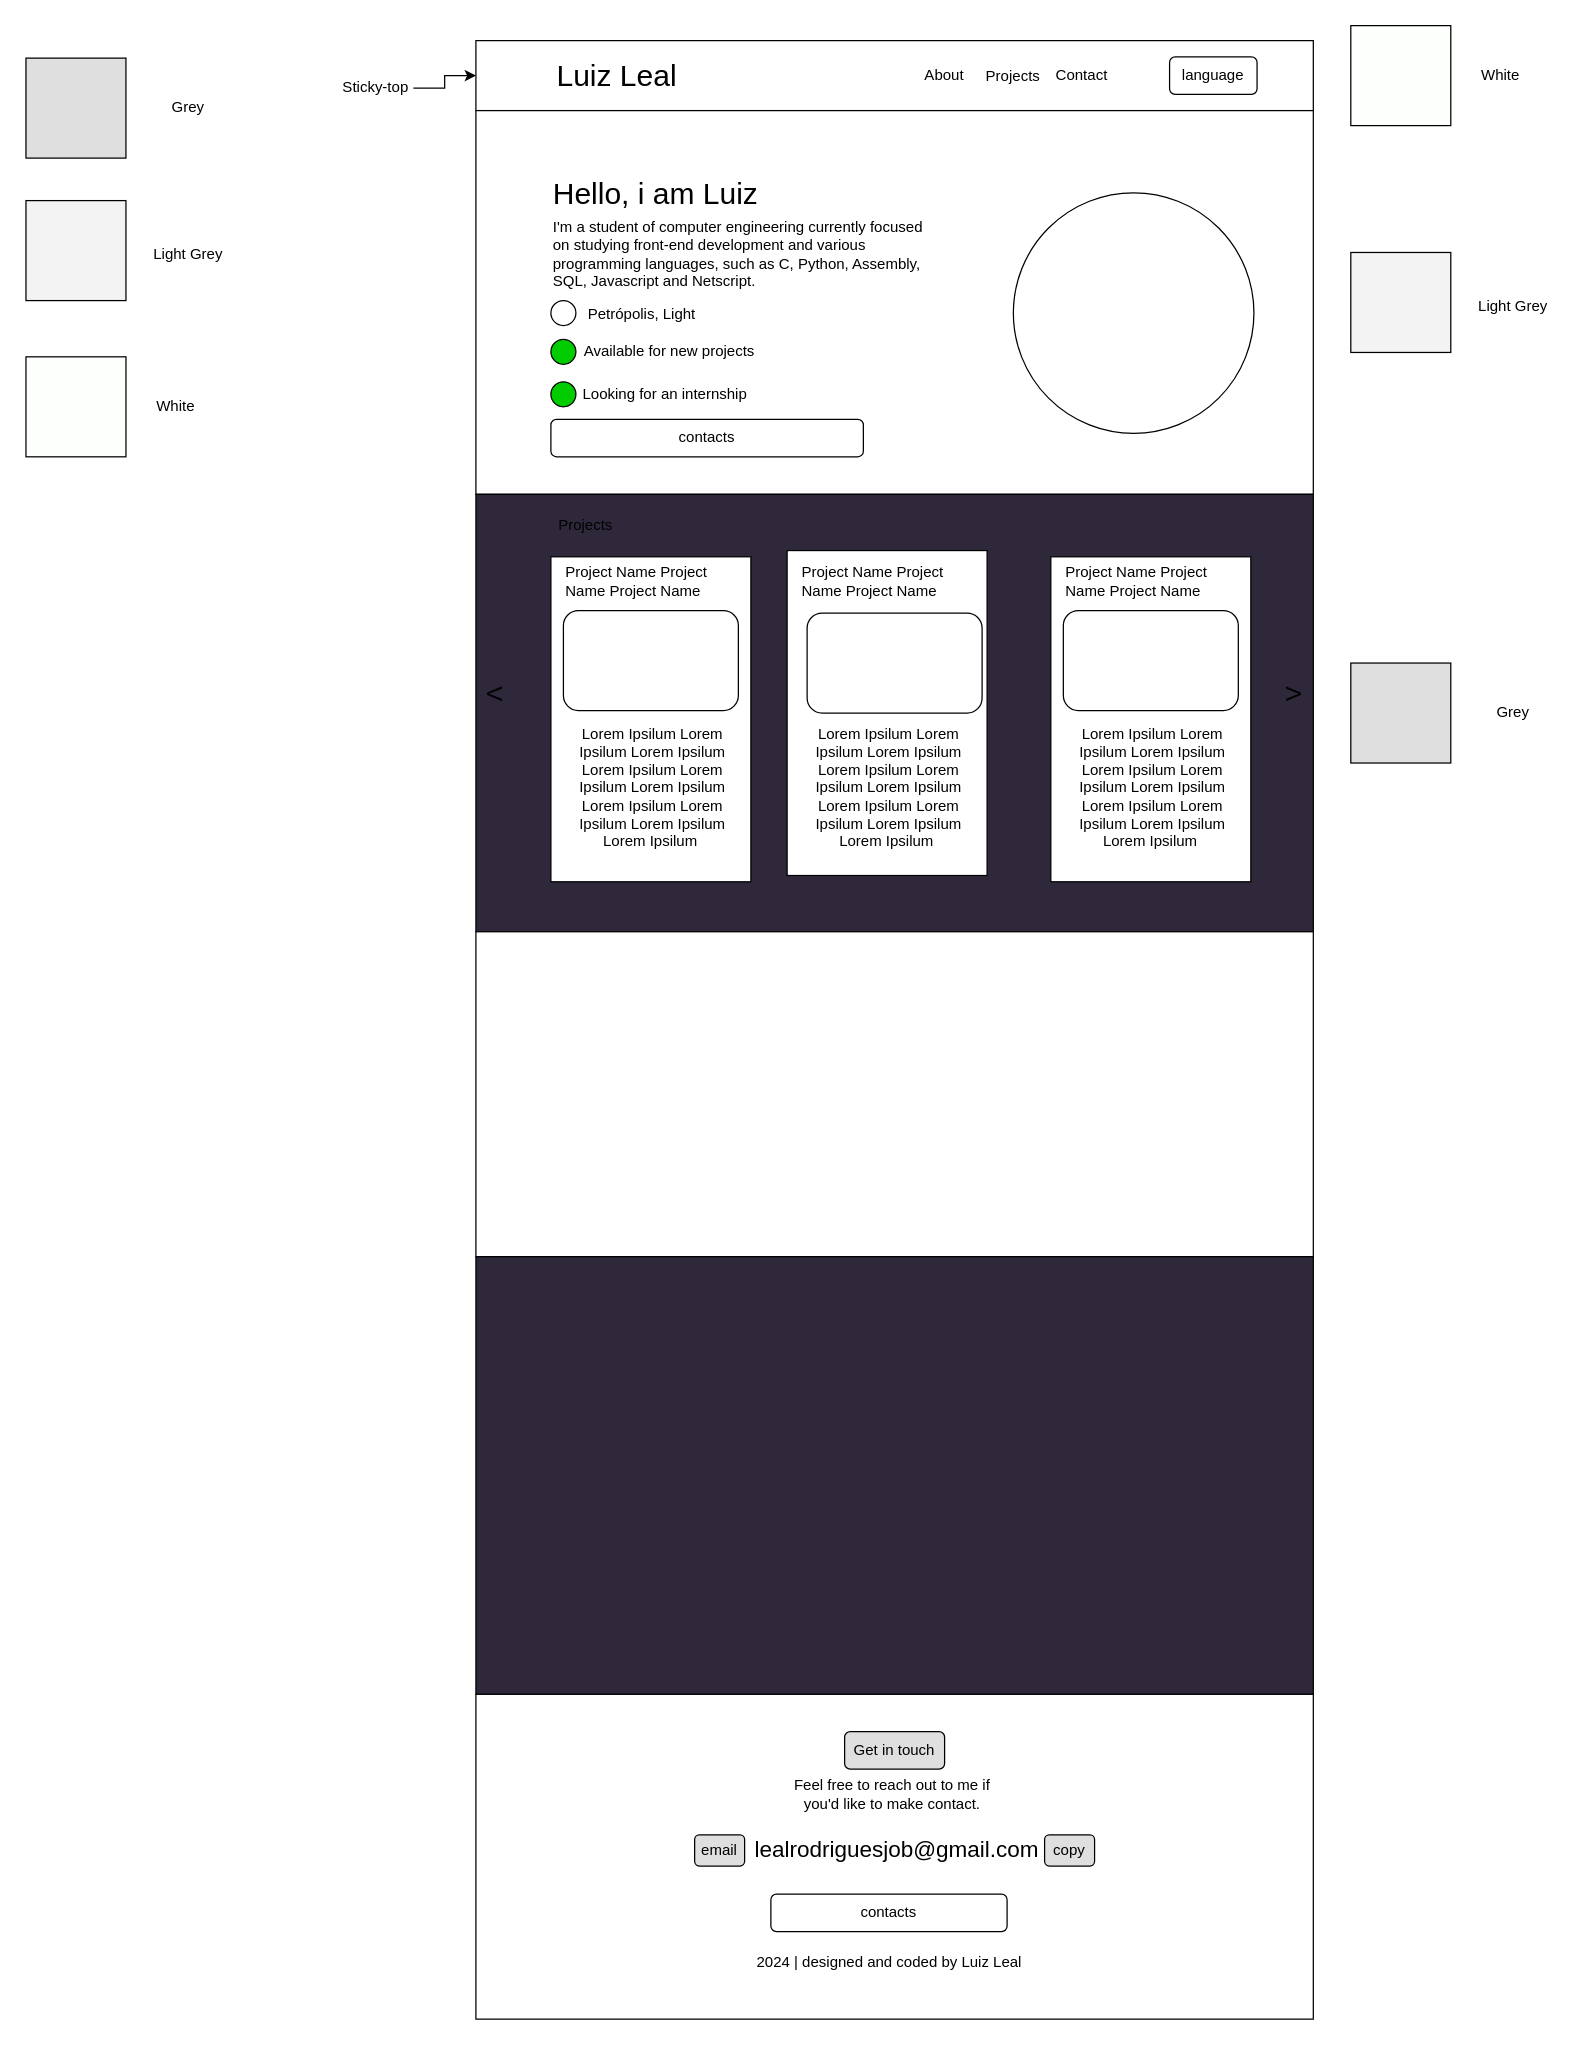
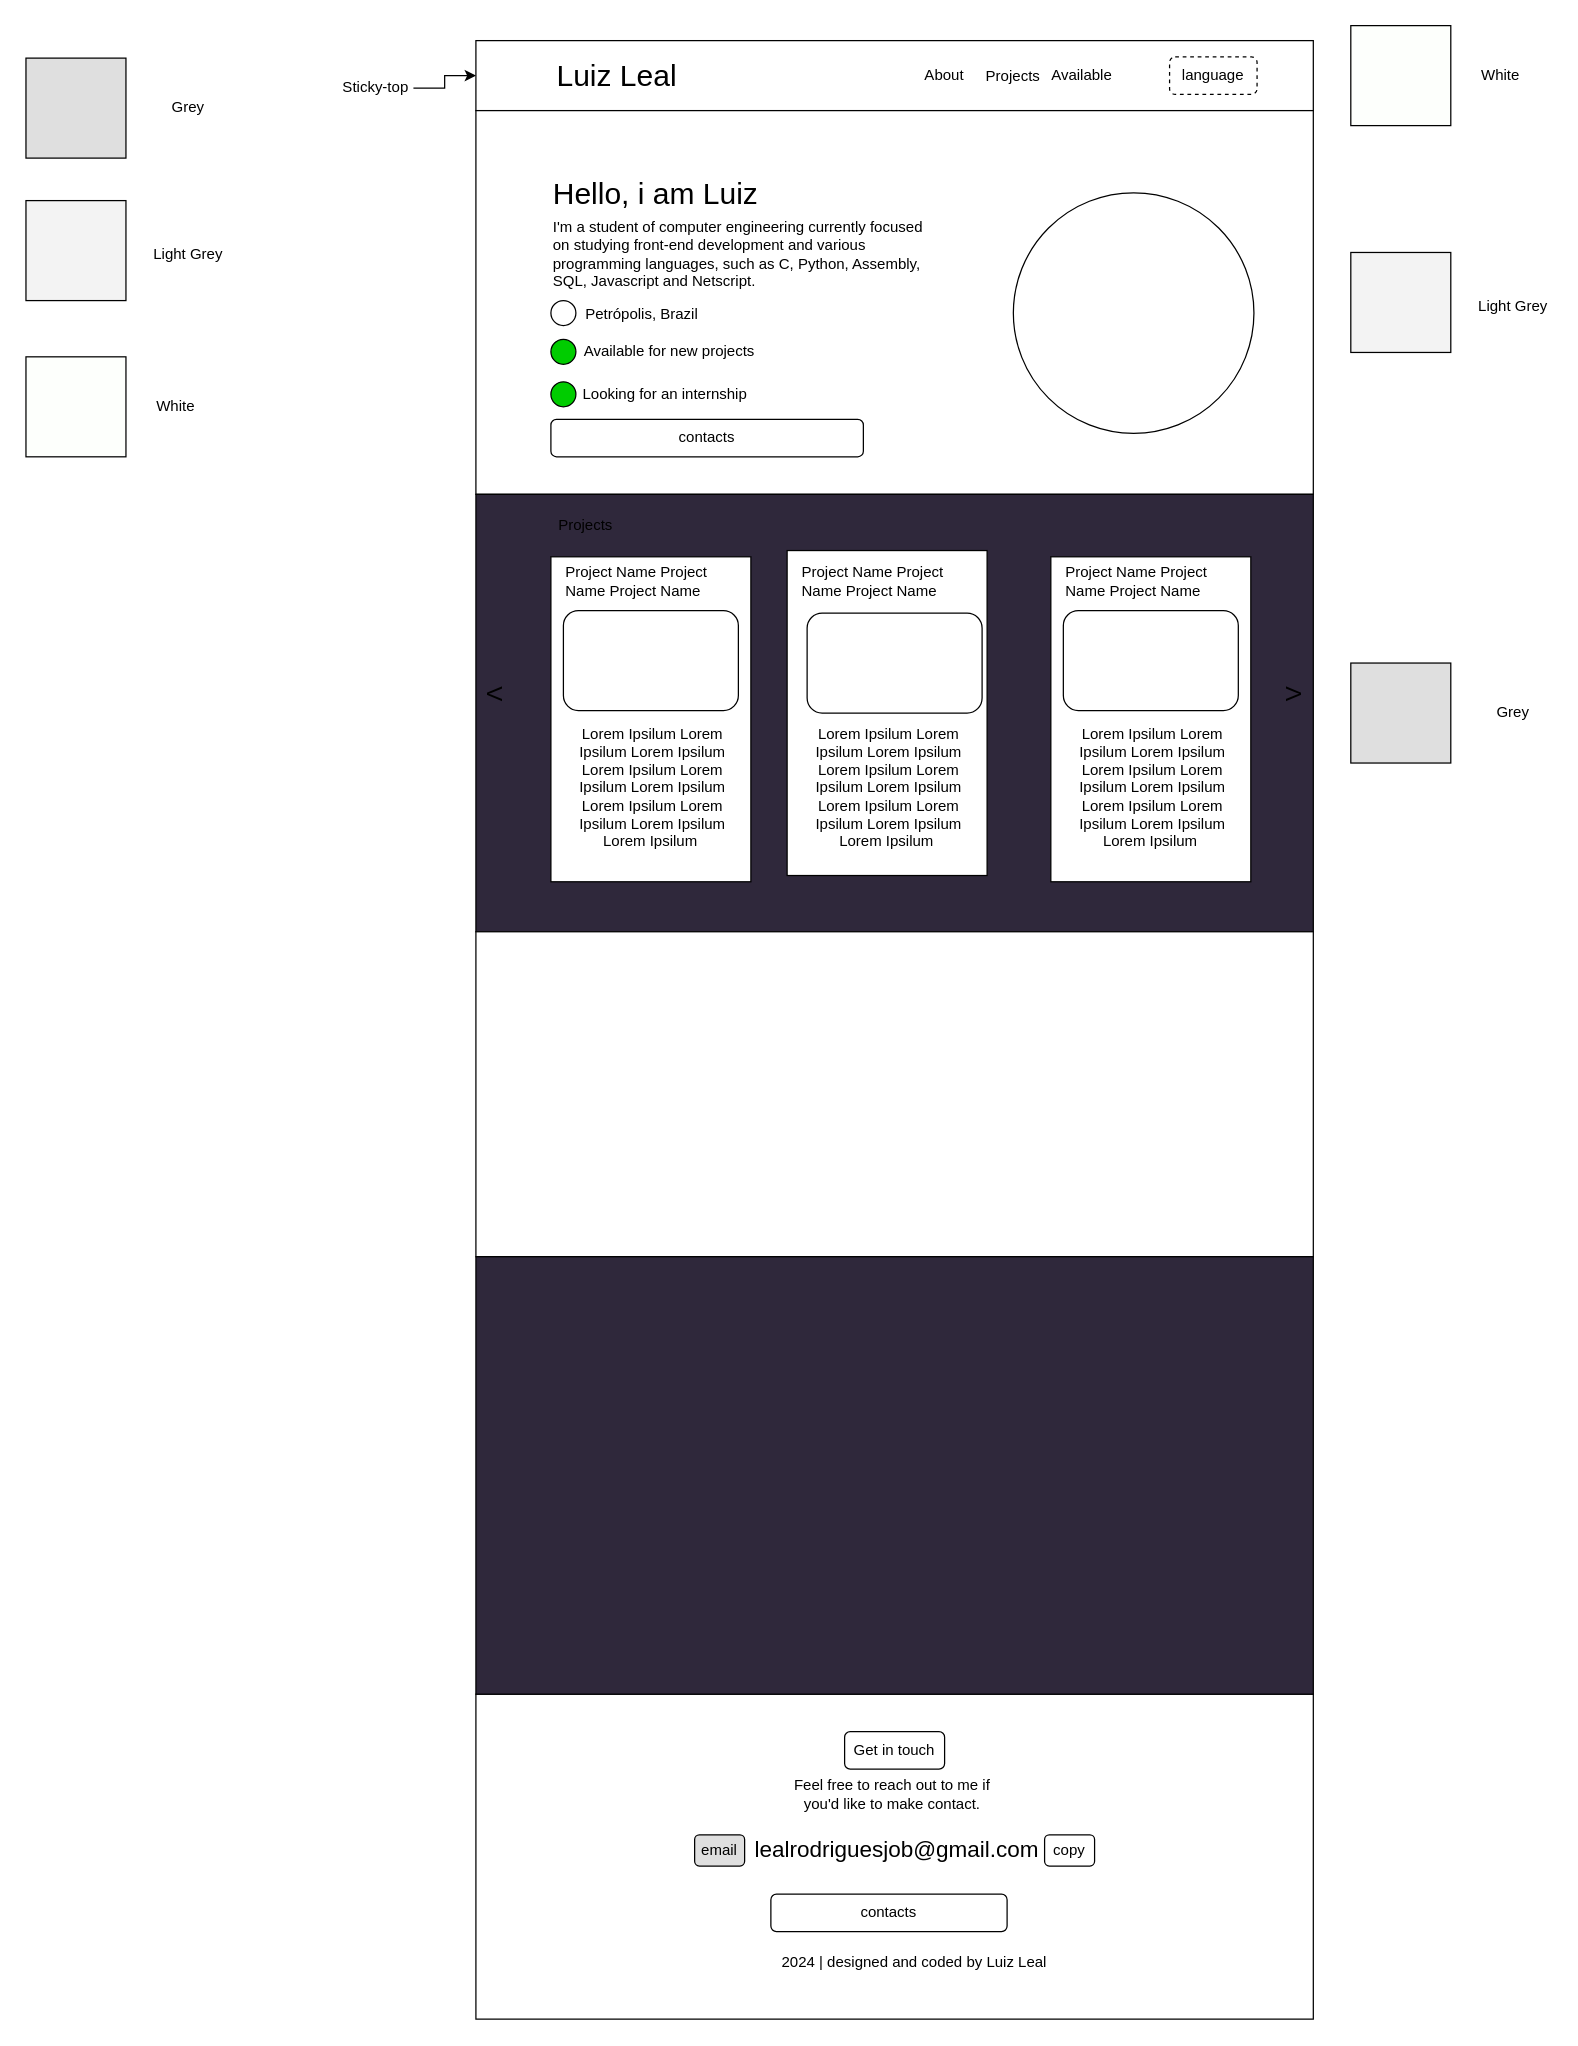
node "Contact": label "Contact" -> "Available"
node "language": style solid -> dashed
node "Petrópolis, Light": label "Petrópolis, Light" -> "Petrópolis, Brazil"
node "Get in touch": fillcolor #dfdfdf -> #ffffff
node "copy": fillcolor #dfdfdf -> #ffffff
node "2024 | designed and coded by Luiz Leal": moved (889, 1963) -> (914, 1963)
